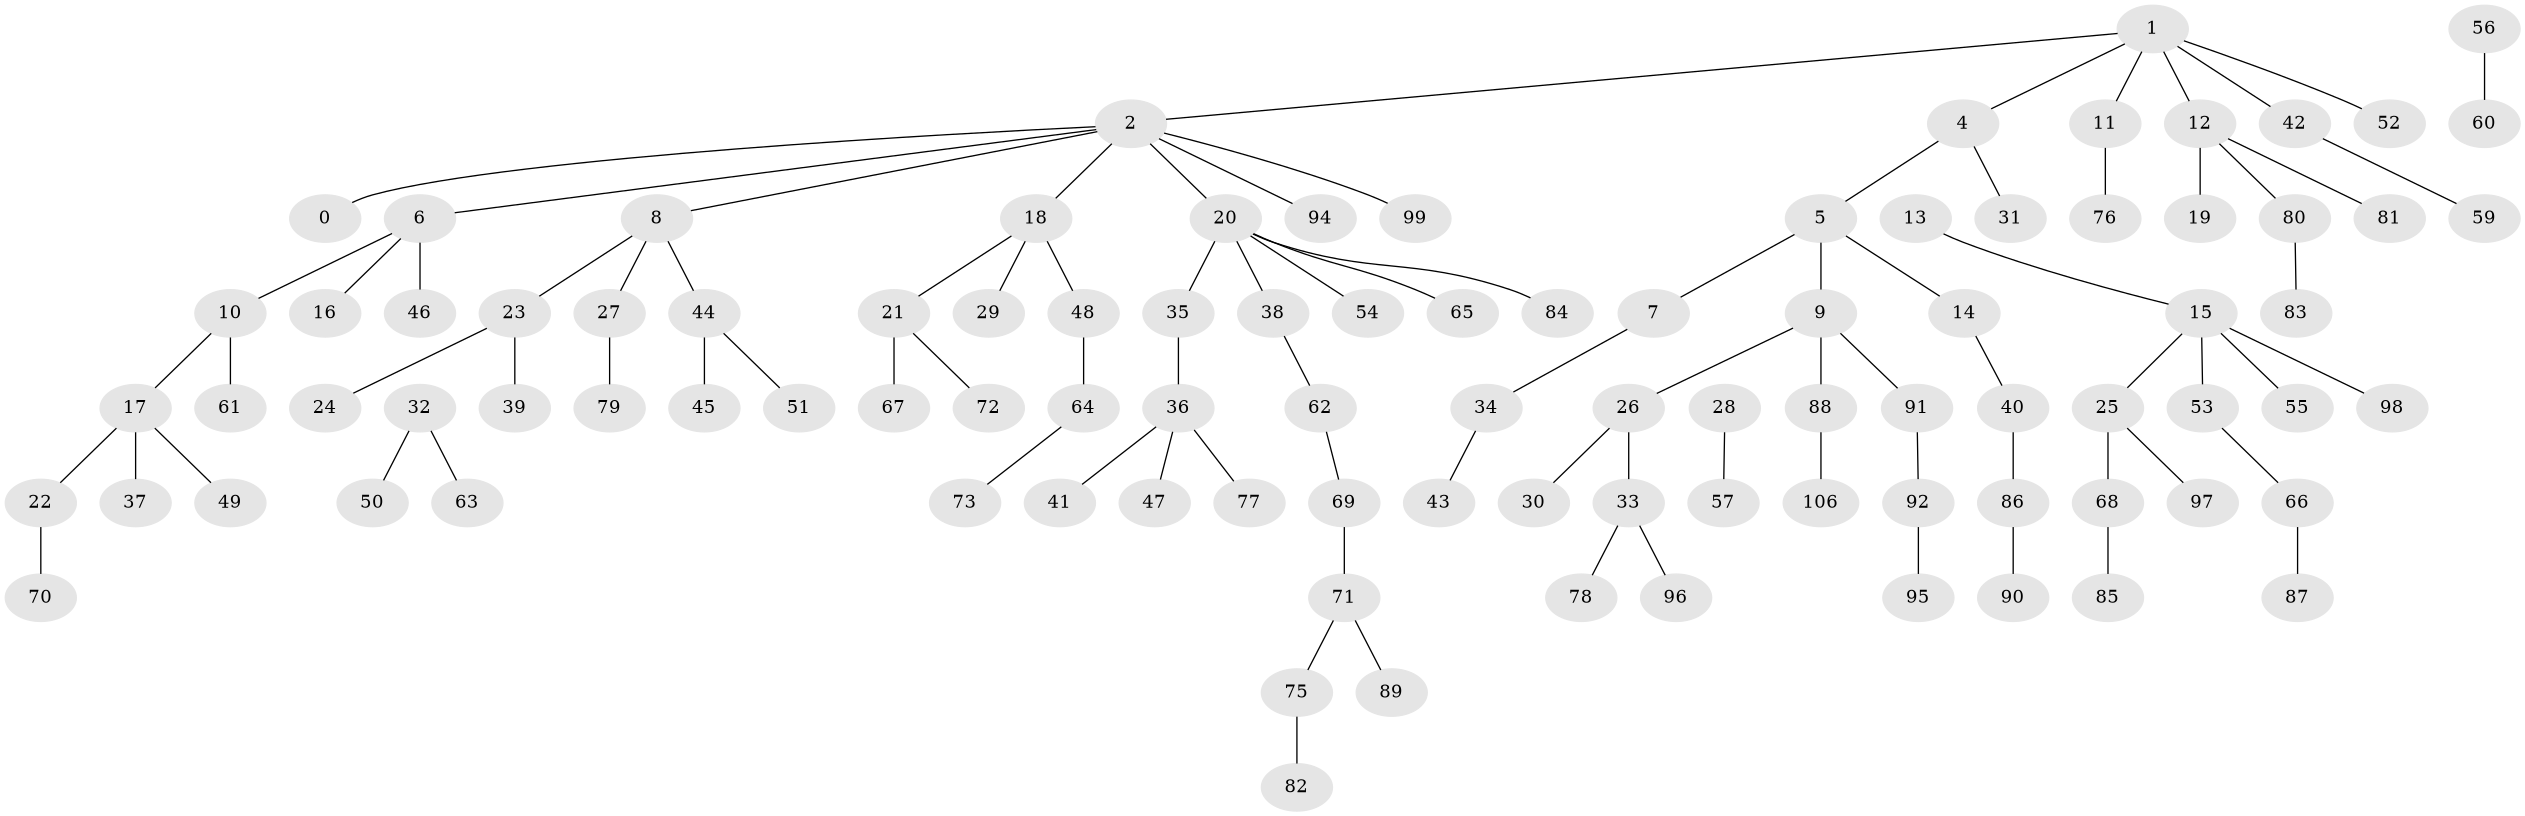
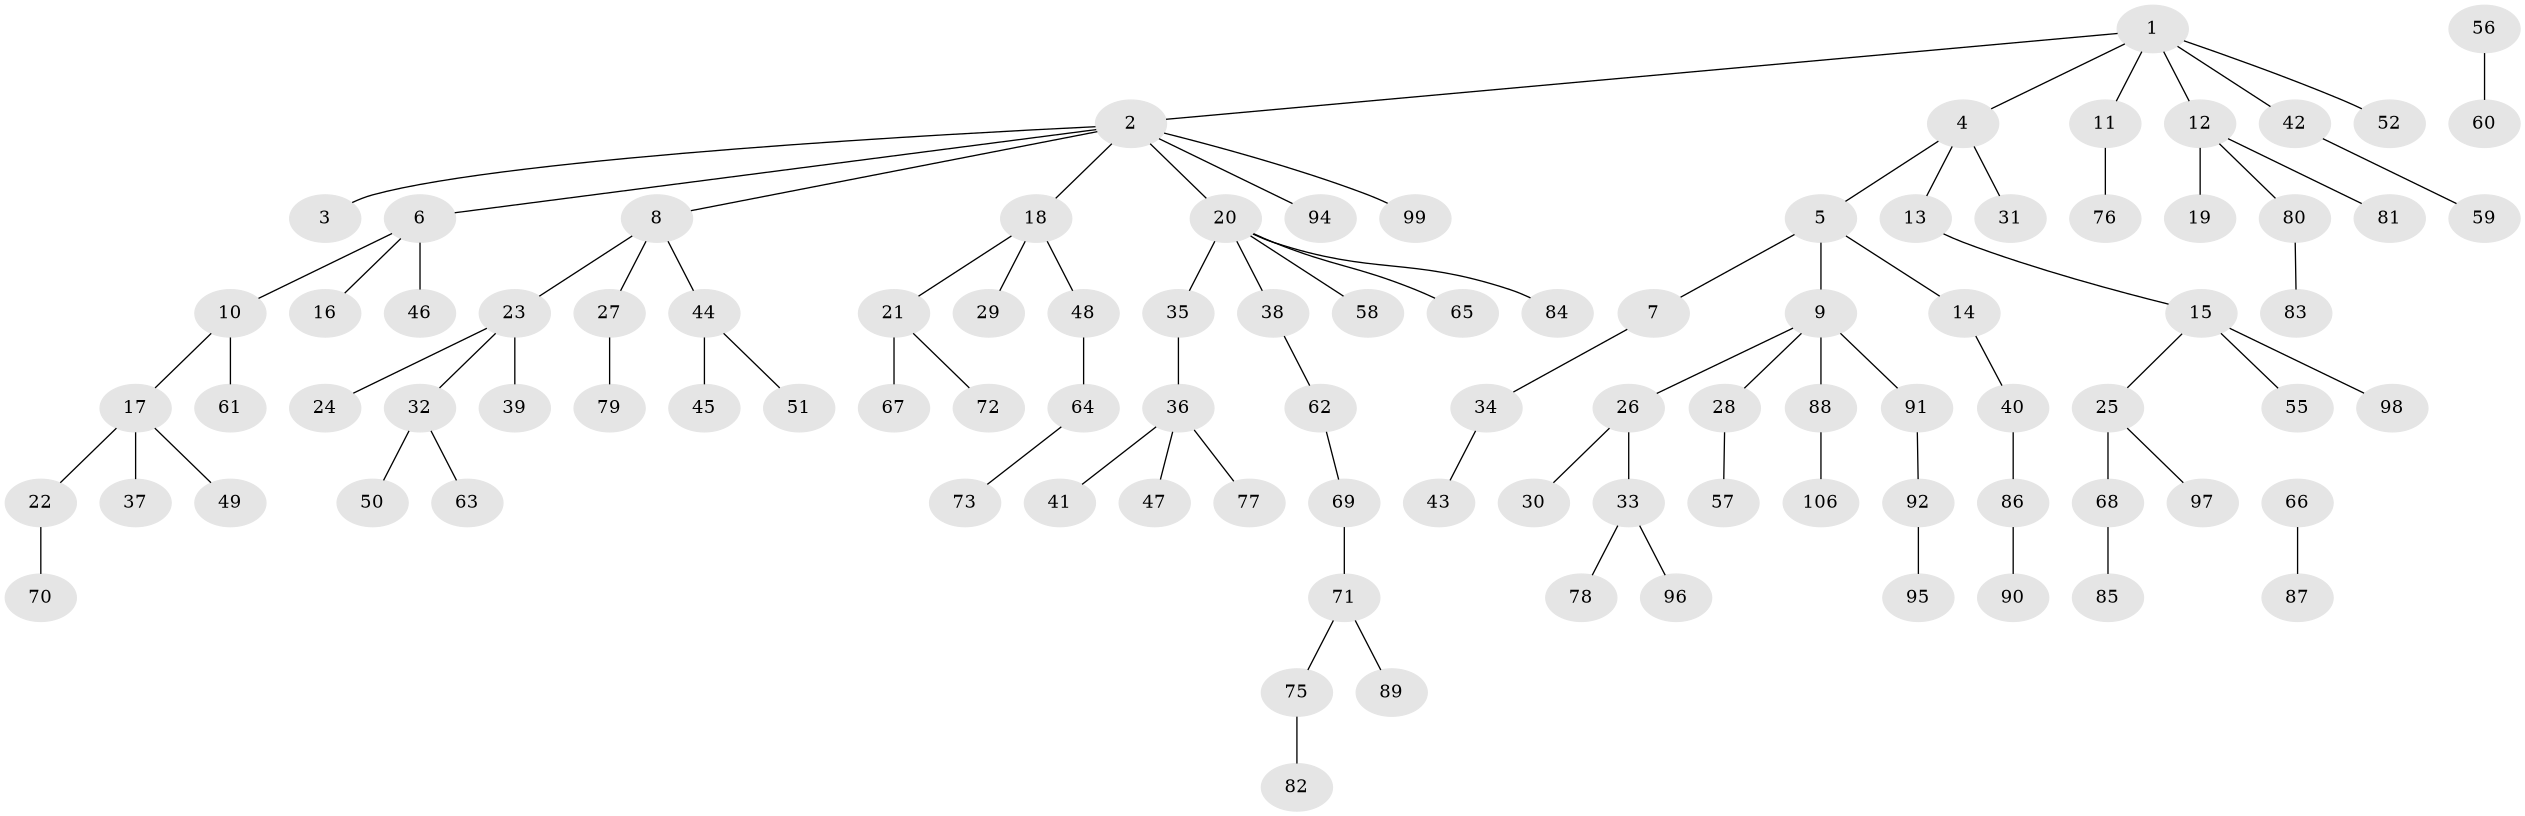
edge "4" -- "13": added
node "0": label "0" -> "3"
node "54": label "54" -> "58"
edge "23" -- "32": added
edge "9" -- "28": added
node "53": removed
